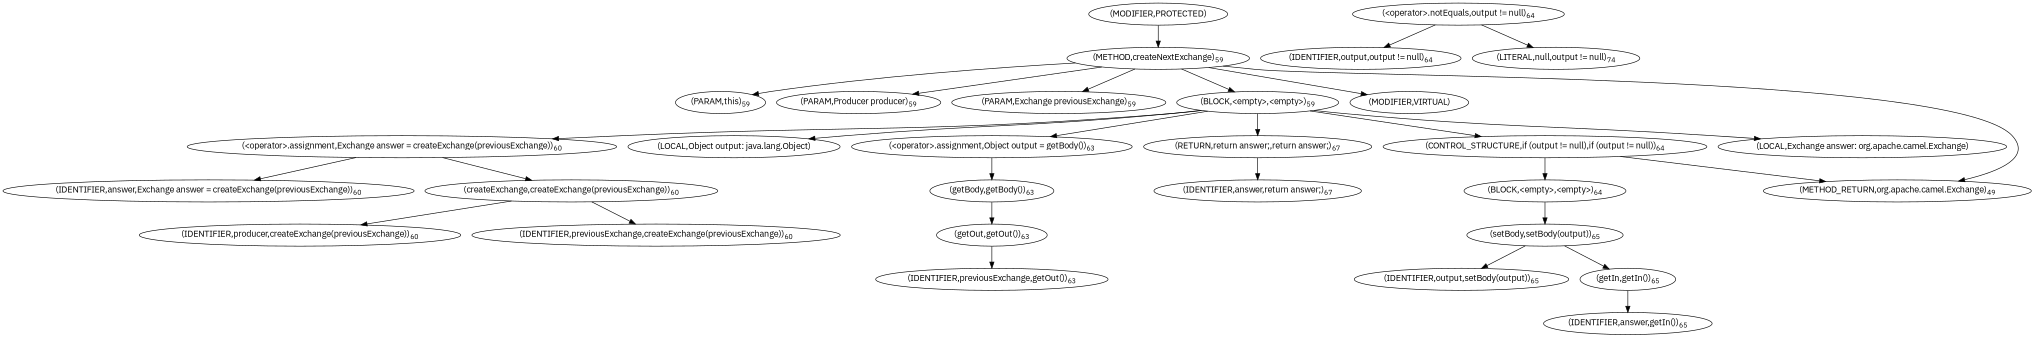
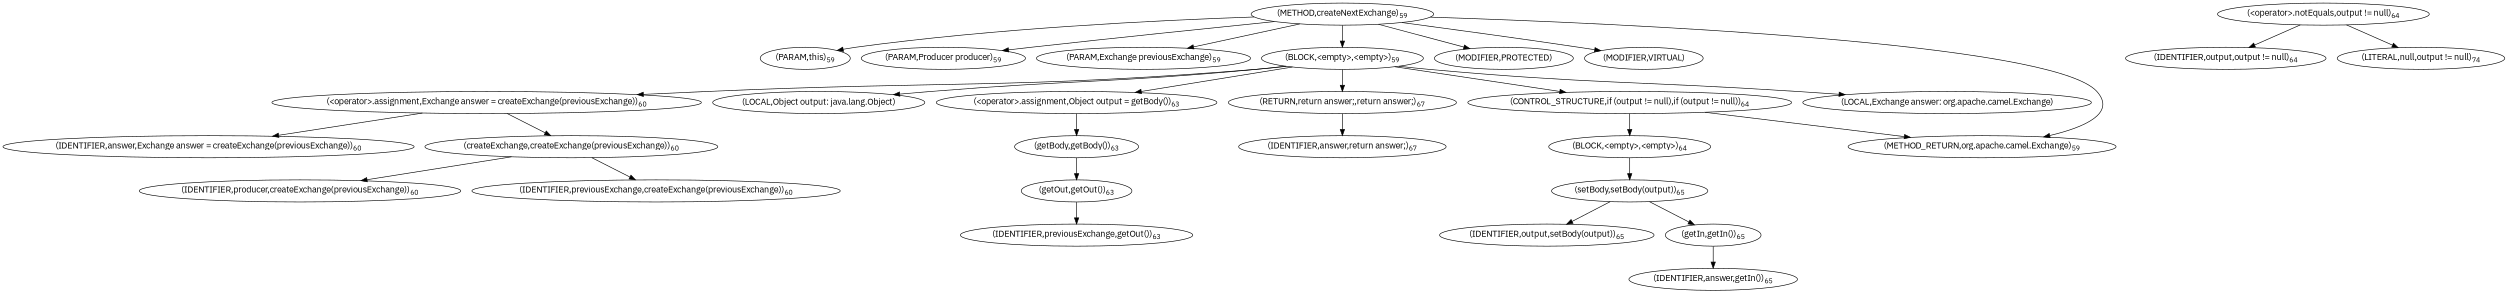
edge "(MODIFIER,PROTECTED)" -> "(METHOD,createNextExchange)": reversed
node "(METHOD_RETURN,org.apache.camel.Exchange)": text "49" -> "59"
